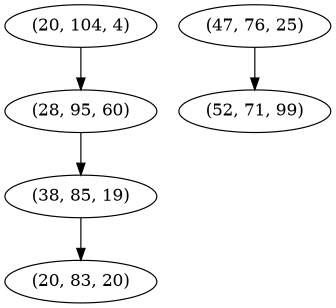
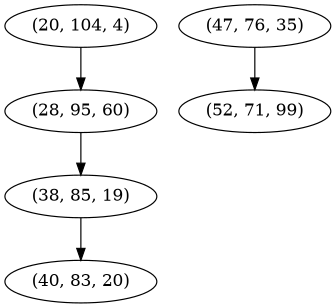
node "(47, 76, 25)": label "(47, 76, 25)" -> "(47, 76, 35)"
node "(20, 83, 20)": label "(20, 83, 20)" -> "(40, 83, 20)"
